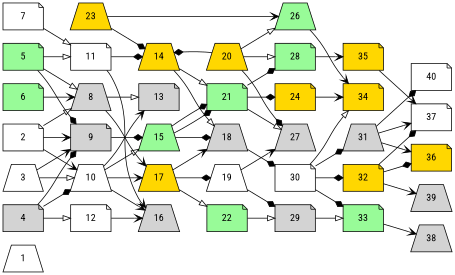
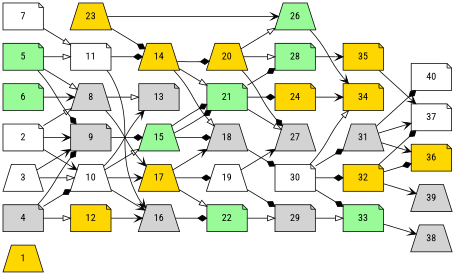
edge "20" -> "14": reversed
node "12": fillcolor white -> gold
edge "16" -> "22": added
node "1": fillcolor white -> gold
